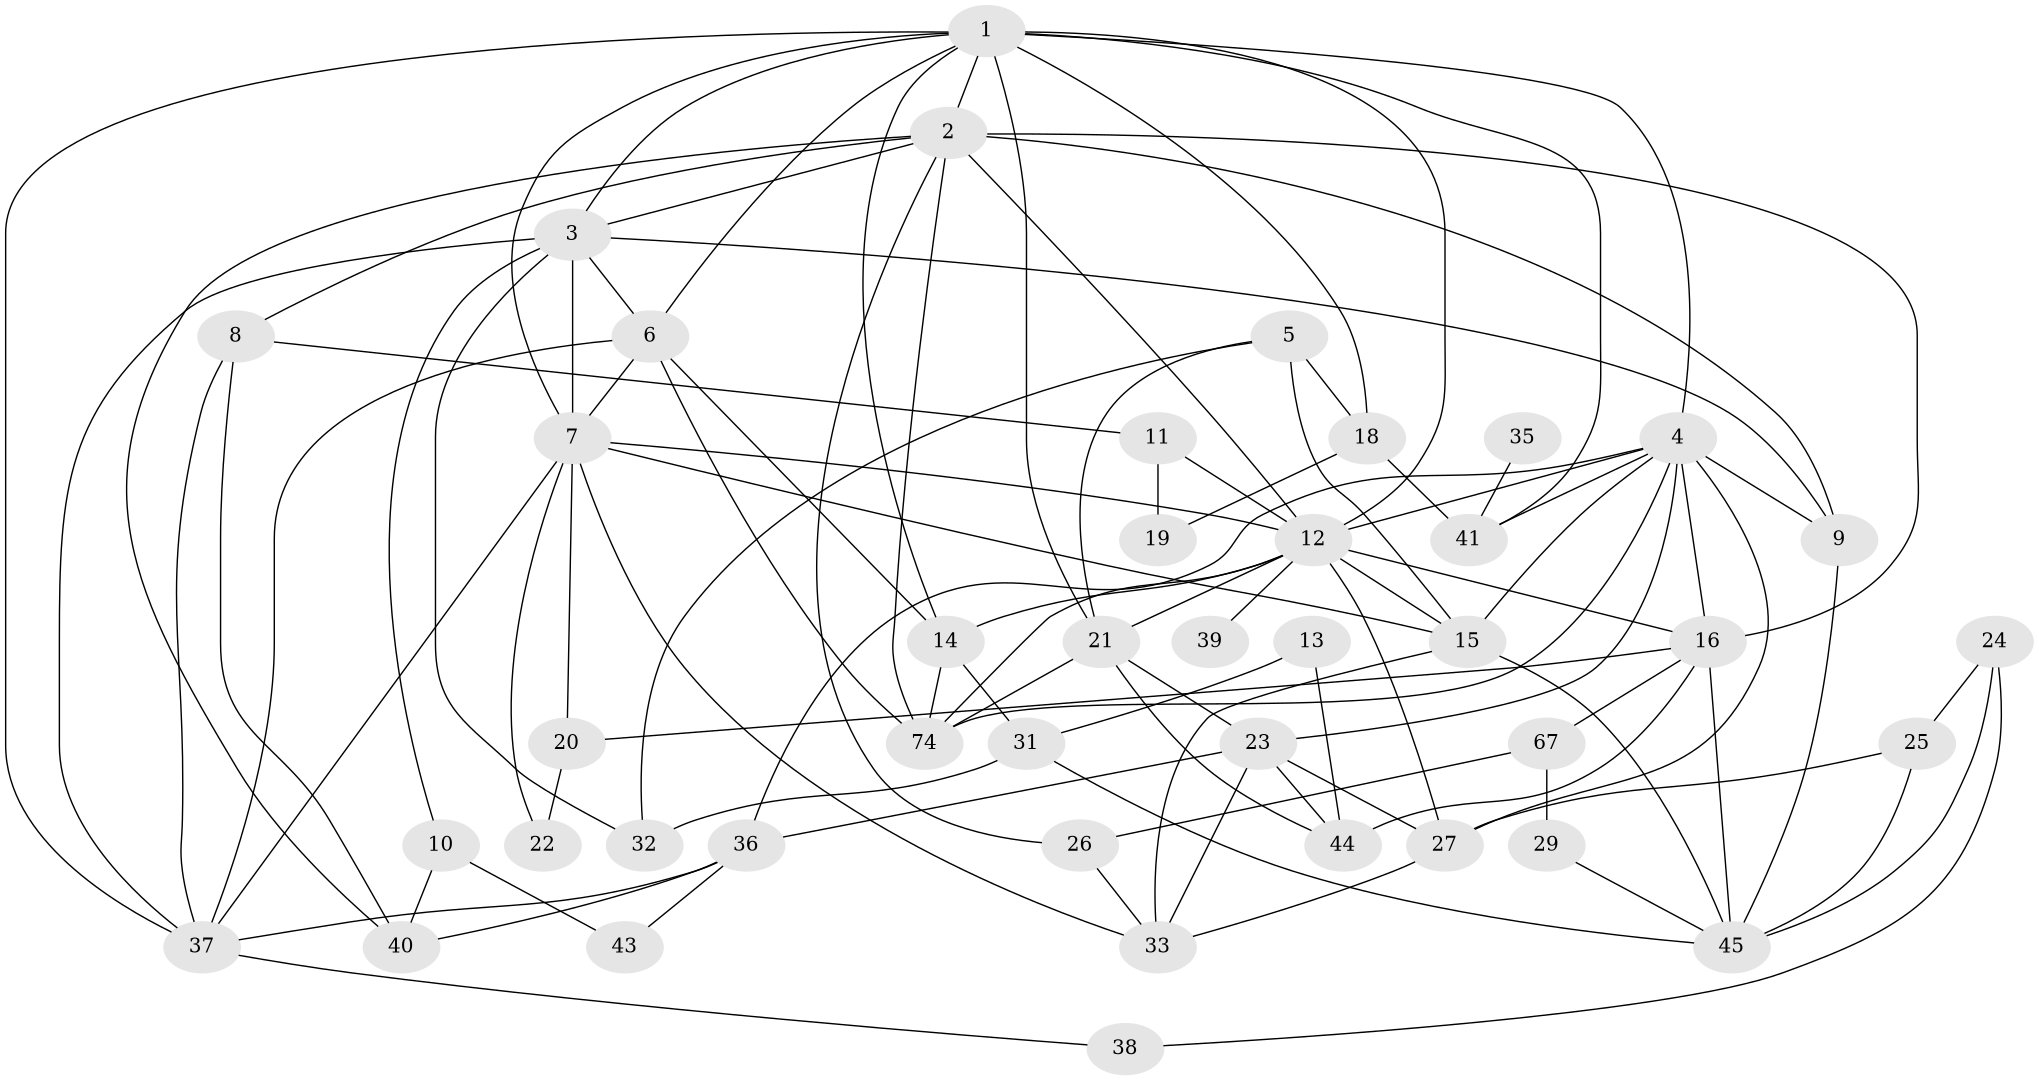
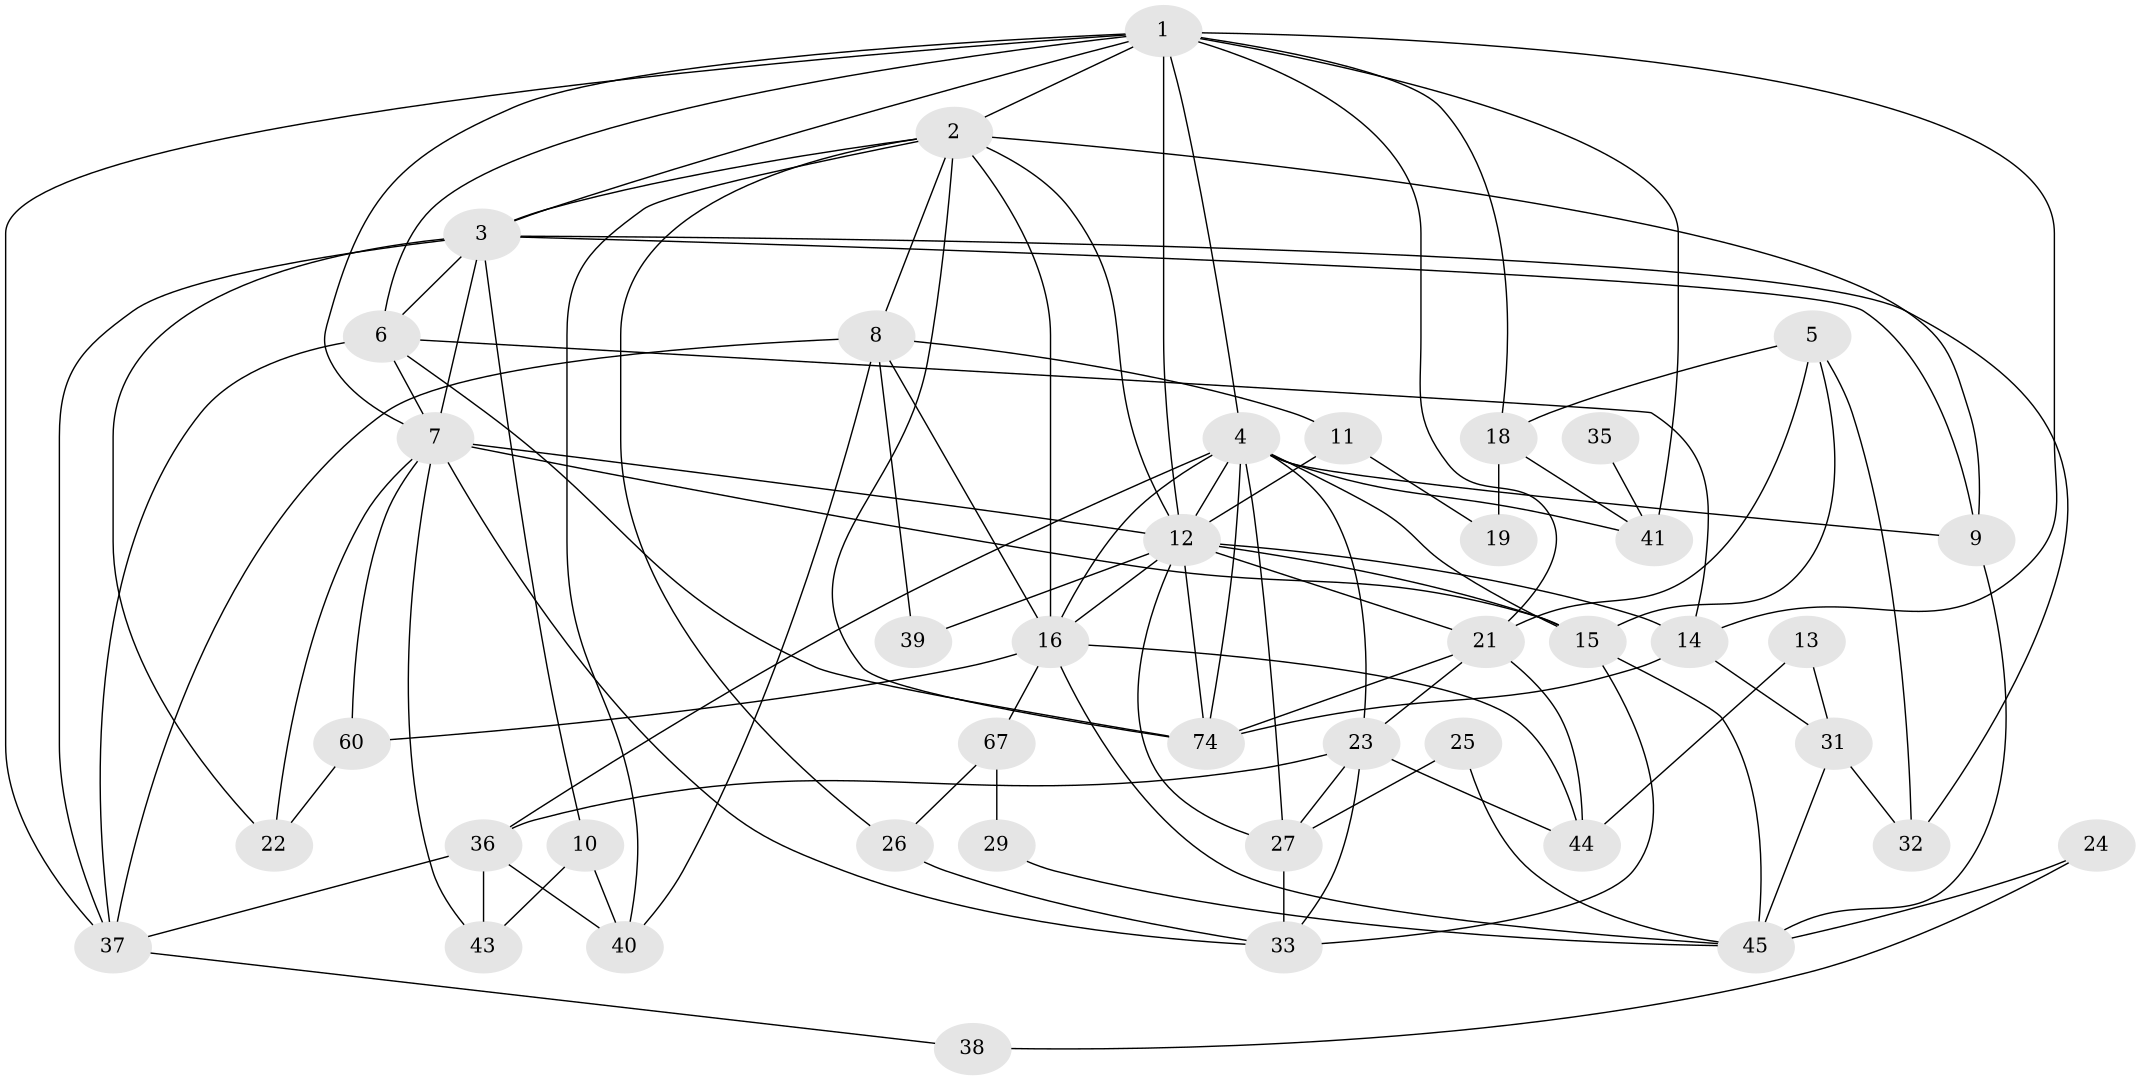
edge "3" -- "22": added
edge "8" -- "39": added
edge "8" -- "16": added
edge "7" -- "37": now "7" -- "43"
edge "24" -- "25": removed
node "20": label "20" -> "60"
